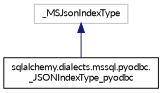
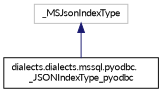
node "sqlalchemy.dialects.mssql.pyodbc. _JSONIndexType_pyodbc": label "sqlalchemy.dialects.mssql.pyodbc. _JSONIndexType_pyodbc" -> "dialects.dialects.mssql.pyodbc. _JSONIndexType_pyodbc"
